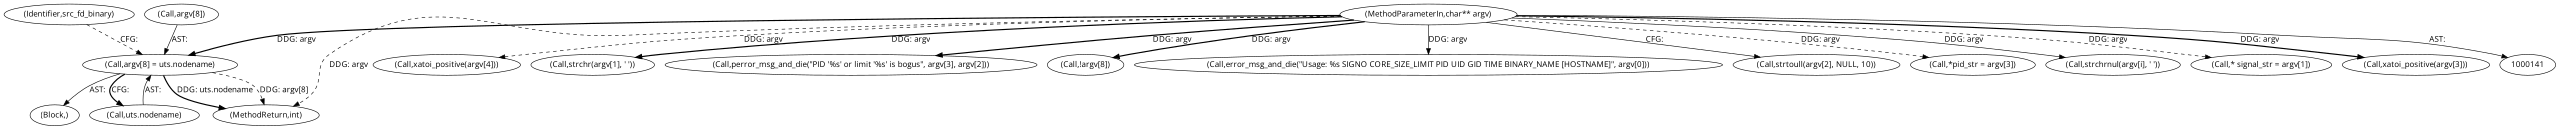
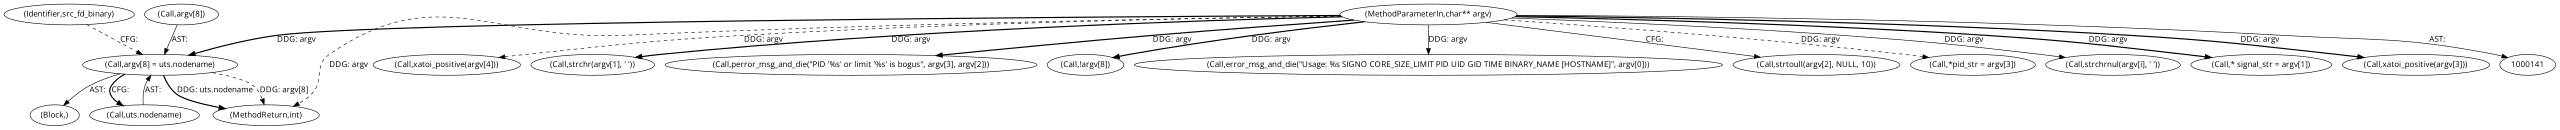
edge "(MethodParameterIn,char** argv)" -> "(Call,* signal_str = argv[1])": style dashed -> bold
